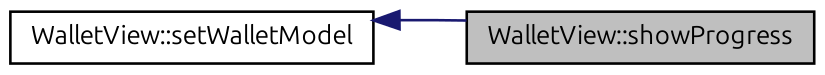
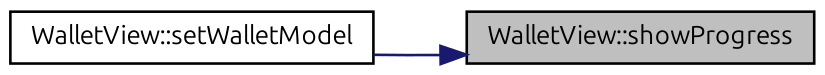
edge "WalletView::showProgress" -> "WalletView::setWalletModel": reversed
